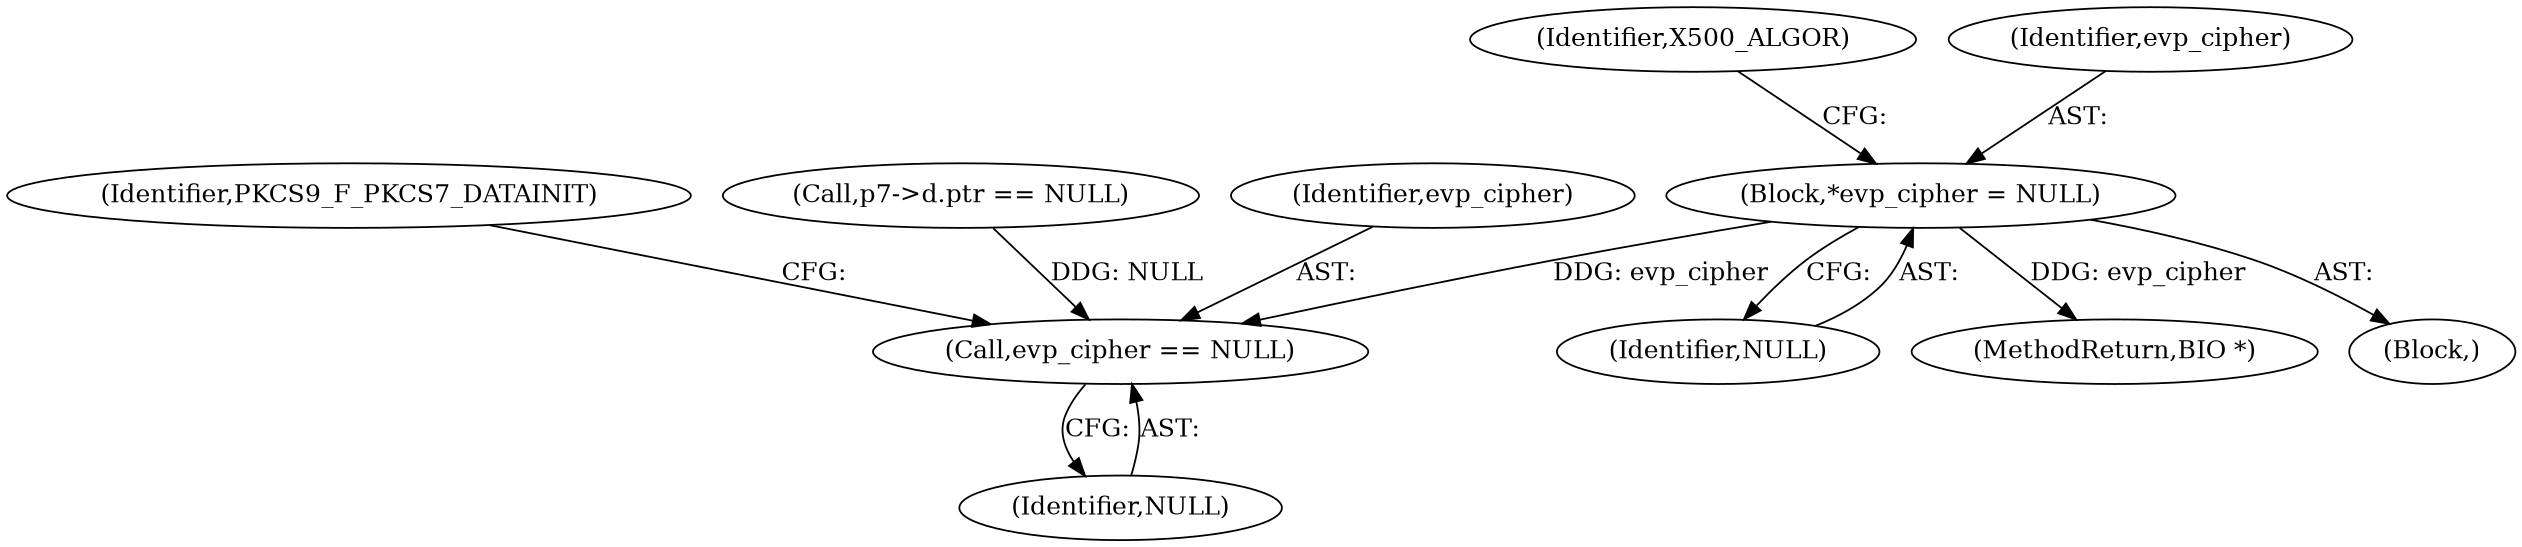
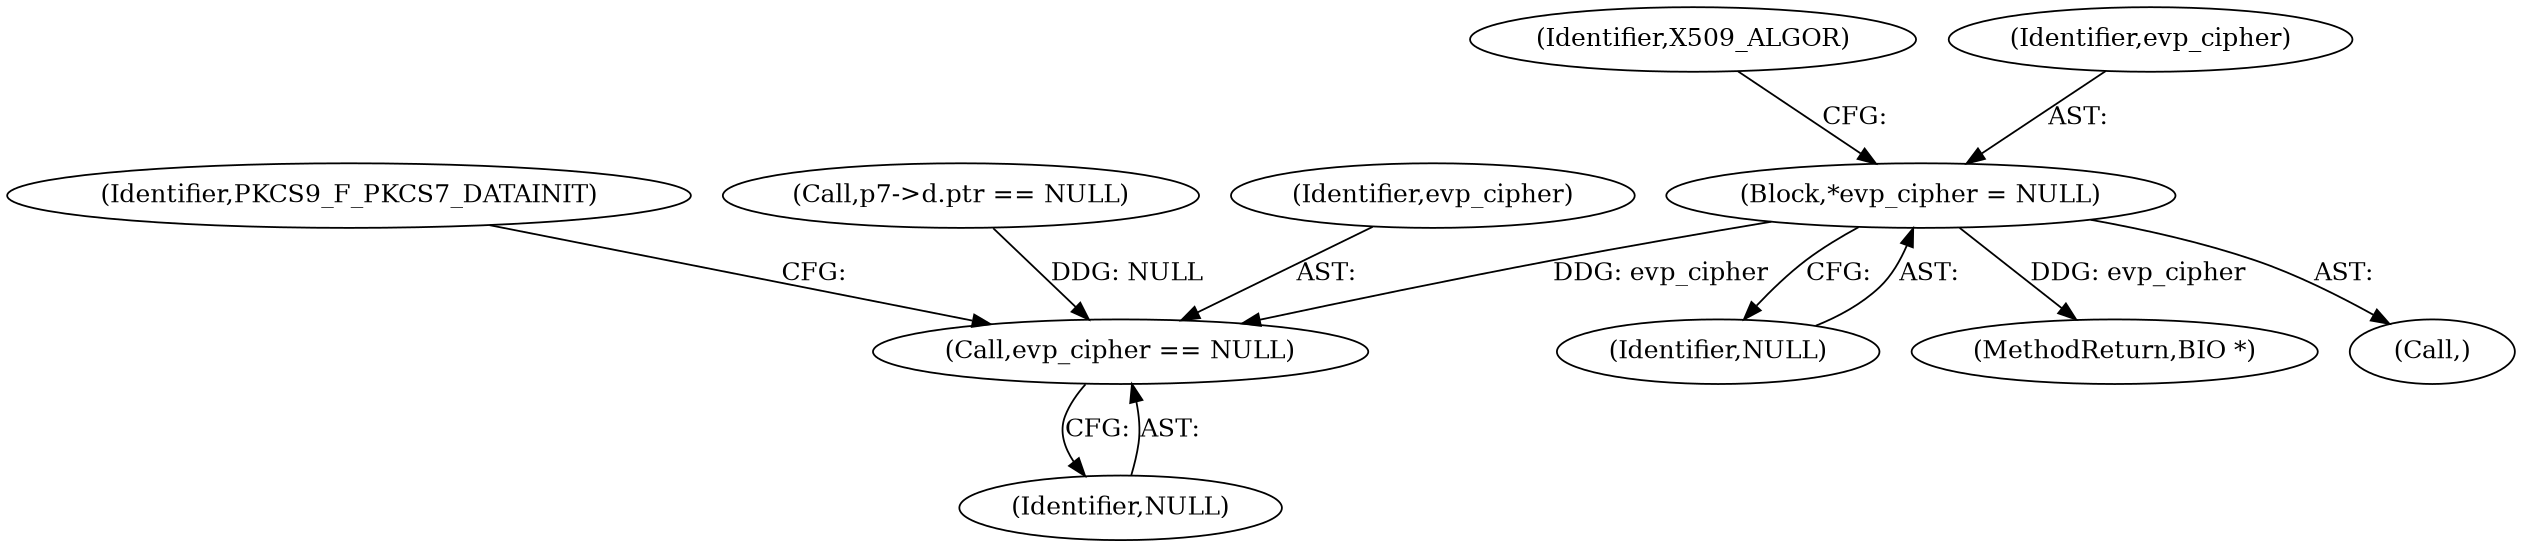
node "(Identifier,X500_ALGOR)": label "(Identifier,X500_ALGOR)" -> "(Identifier,X509_ALGOR)"
node "(Block,)": label "(Block,)" -> "(Call,)"
